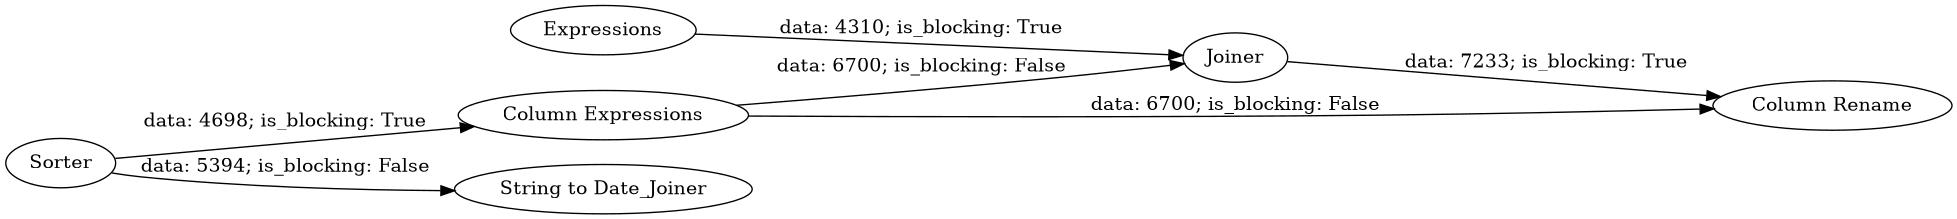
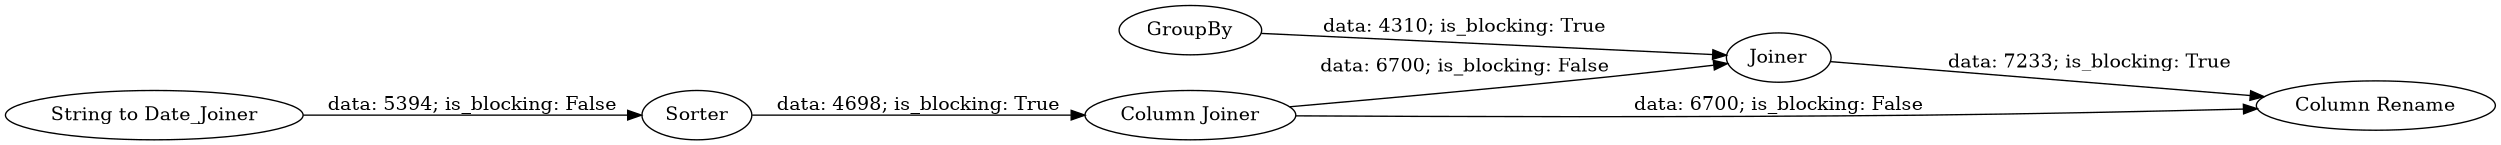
node "Expressions": label "Expressions" -> "GroupBy"
node "Column Expressions": label "Column Expressions" -> "Column Joiner"
edge "Sorter" -> "String to Date_Joiner": reversed
